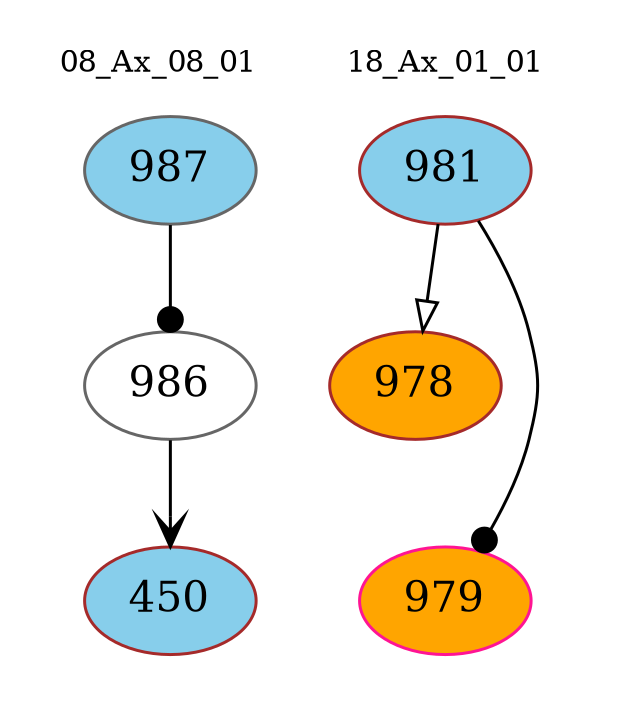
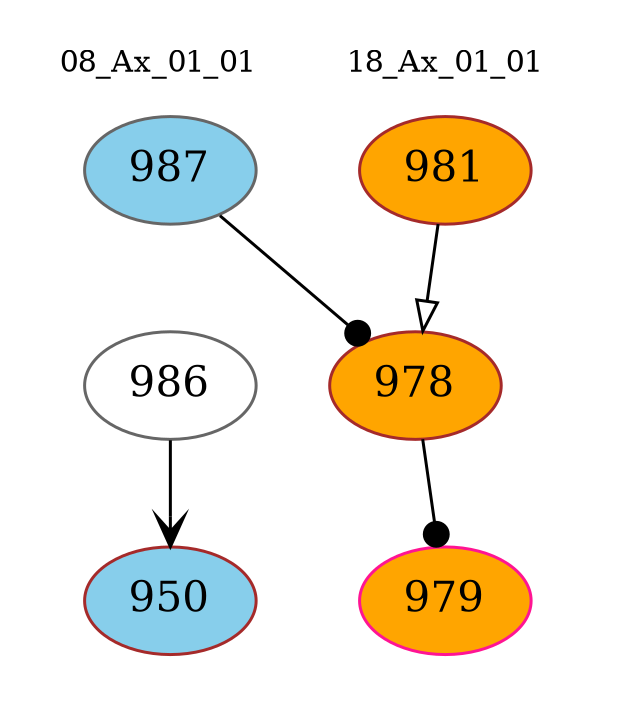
cluster "08_Ax_08_01": label "08_Ax_08_01" -> "08_Ax_01_01"
node "981": fillcolor skyblue -> orange
edge "987" -> "986": now "987" -> "978"
edge "981" -> "979": now "978" -> "979"
node "450": label "450" -> "950"
